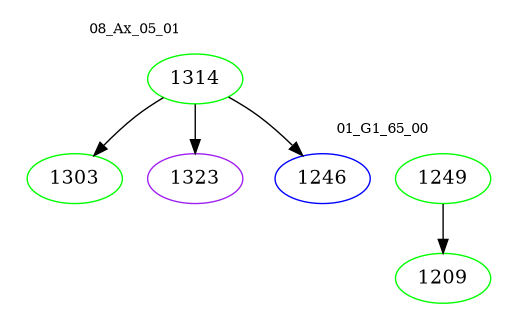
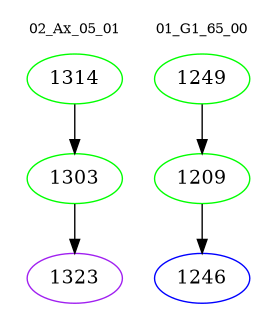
cluster "08_Ax_05_01": label "08_Ax_05_01" -> "02_Ax_05_01"
edge "1314" -> "1323": now "1303" -> "1323"
edge "1314" -> "1246": now "1209" -> "1246"
